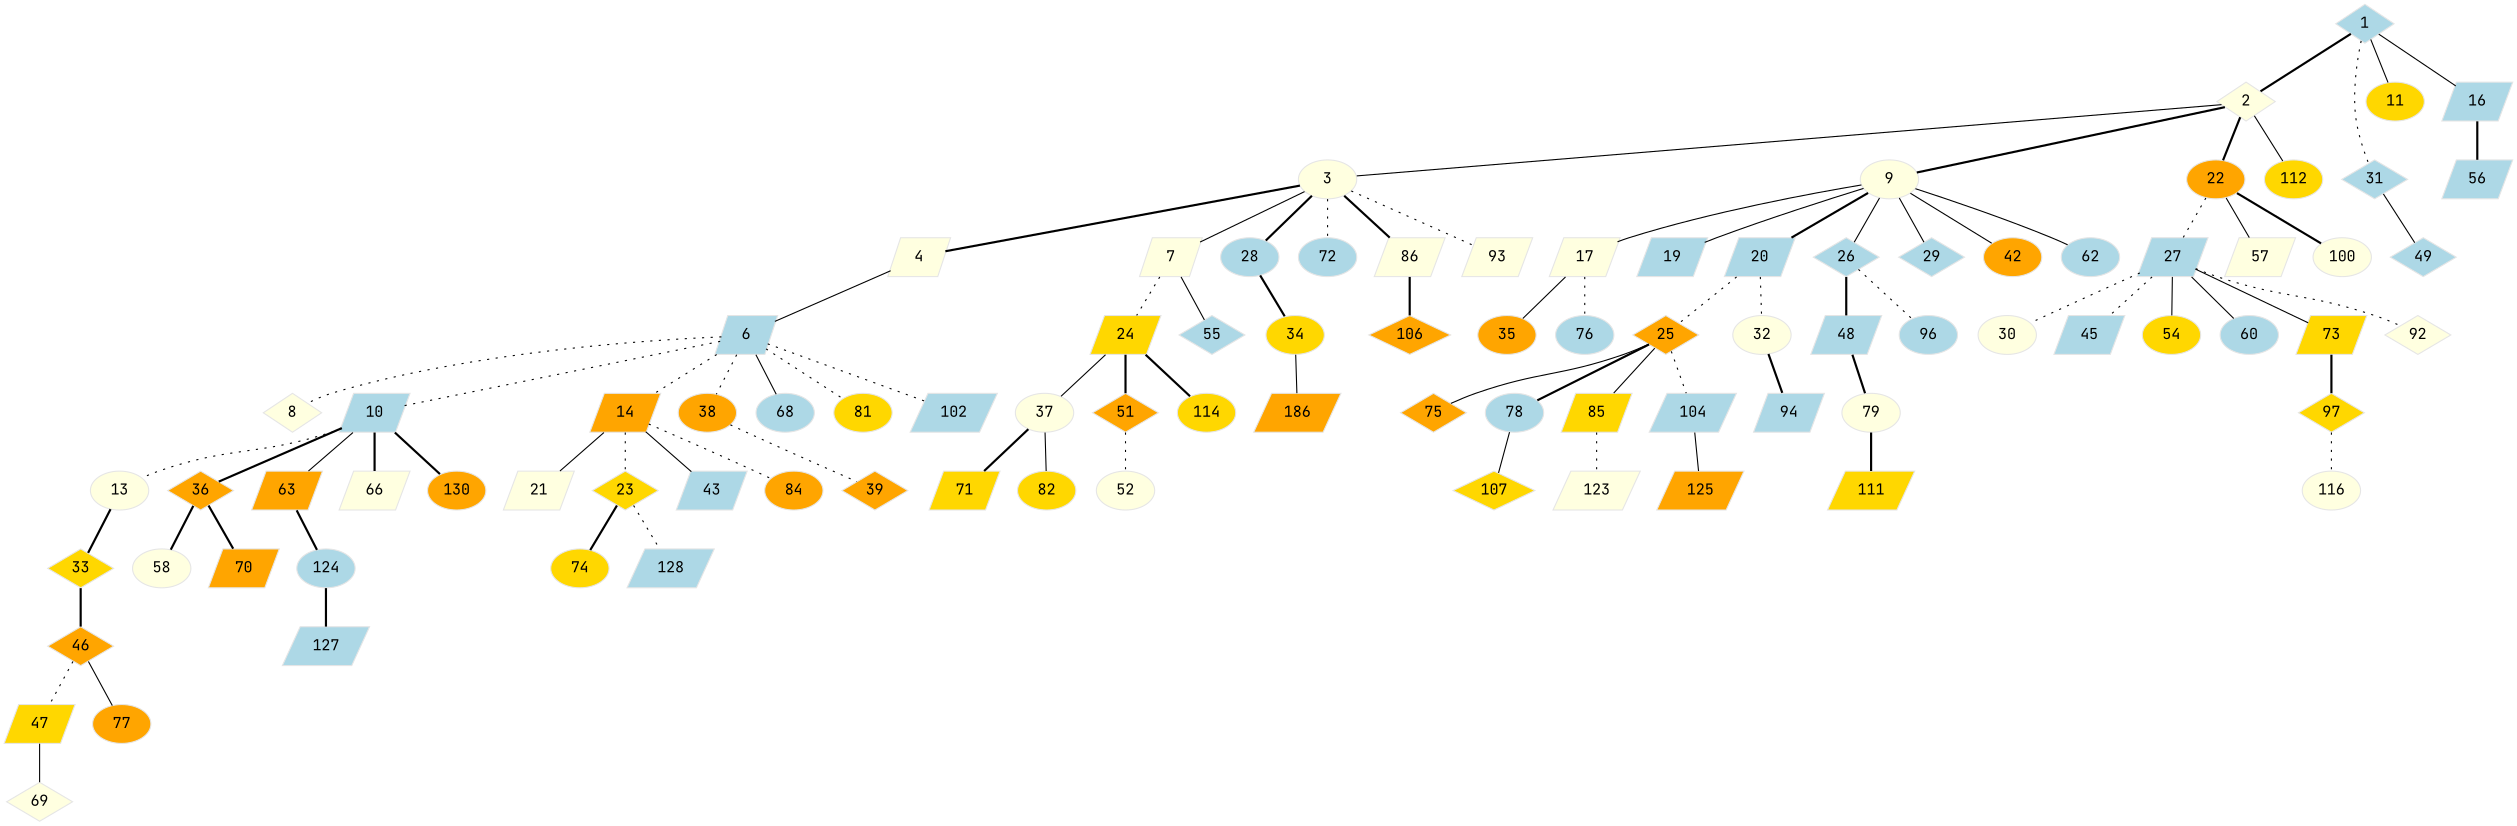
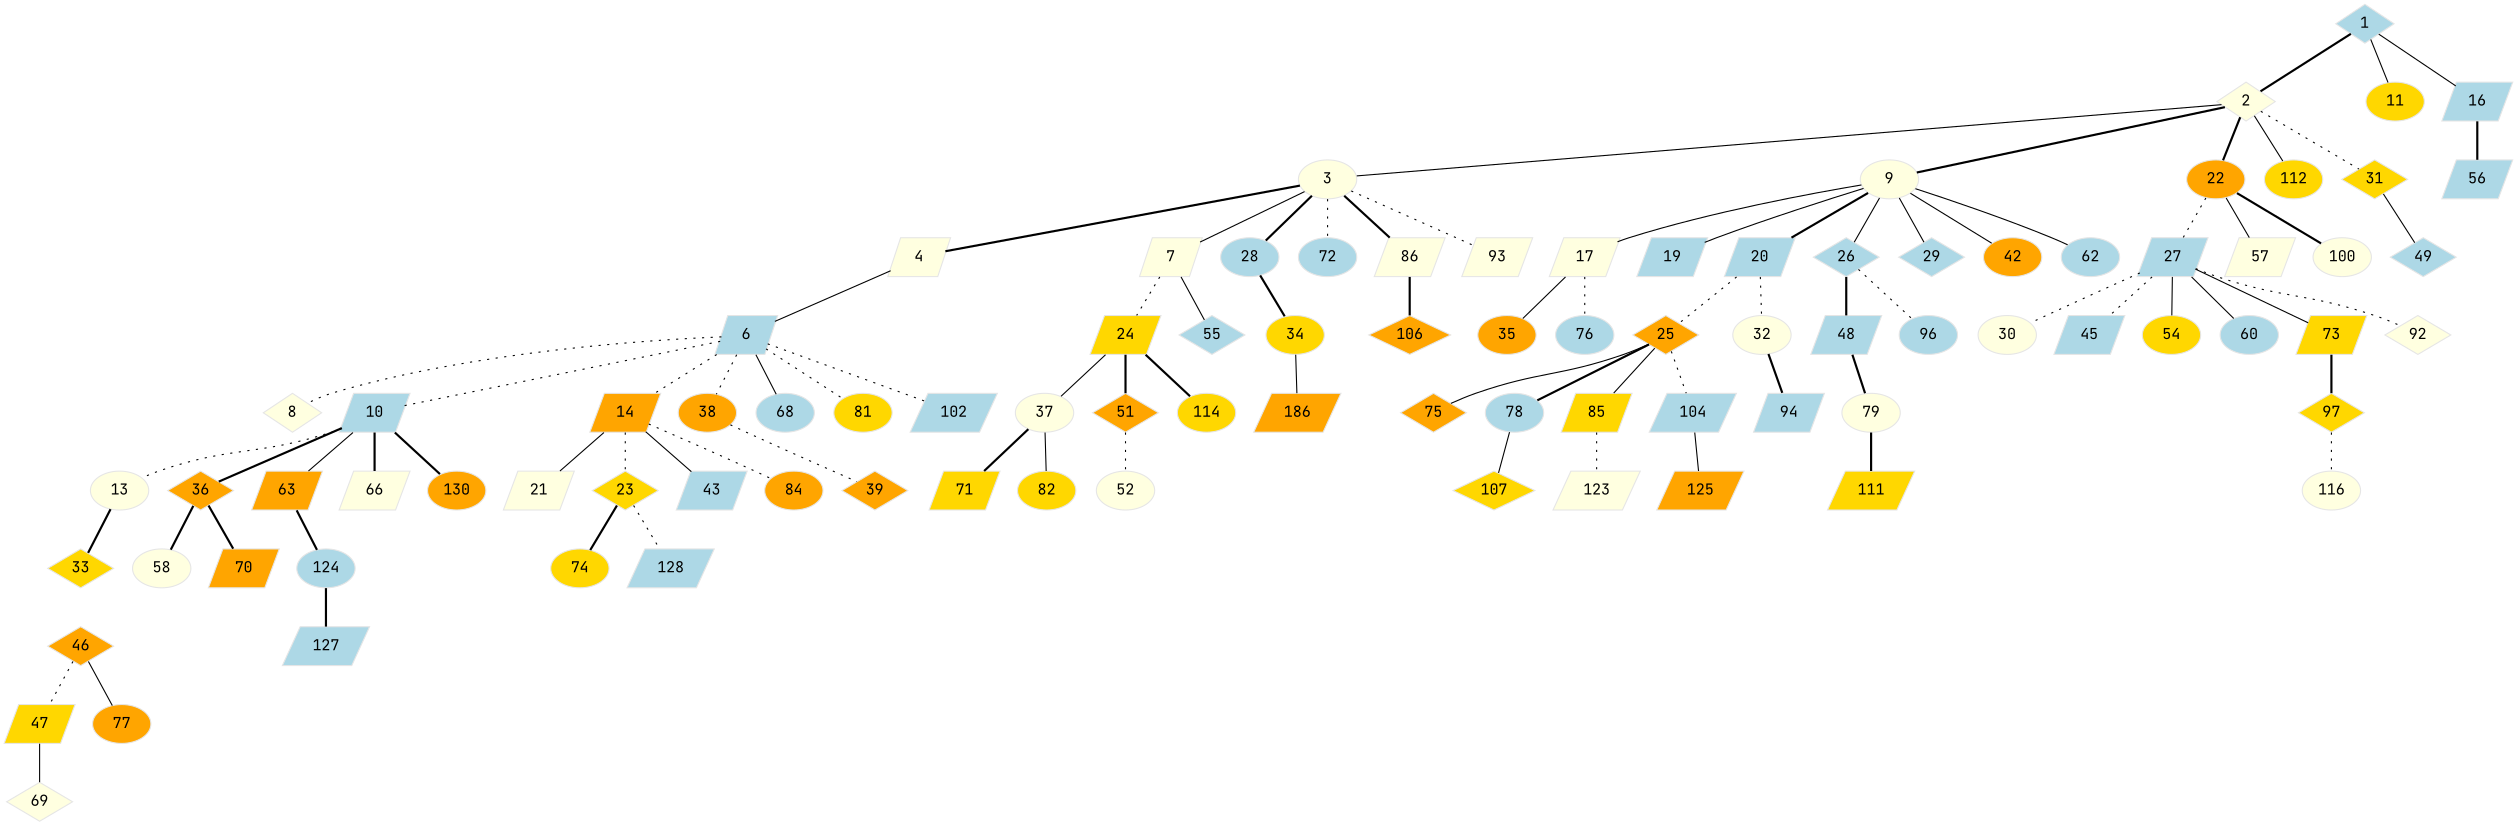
edge "1" -- "31": now "2" -- "31"
node "31": fillcolor lightblue -> gold
edge "33" -- "46": removed
